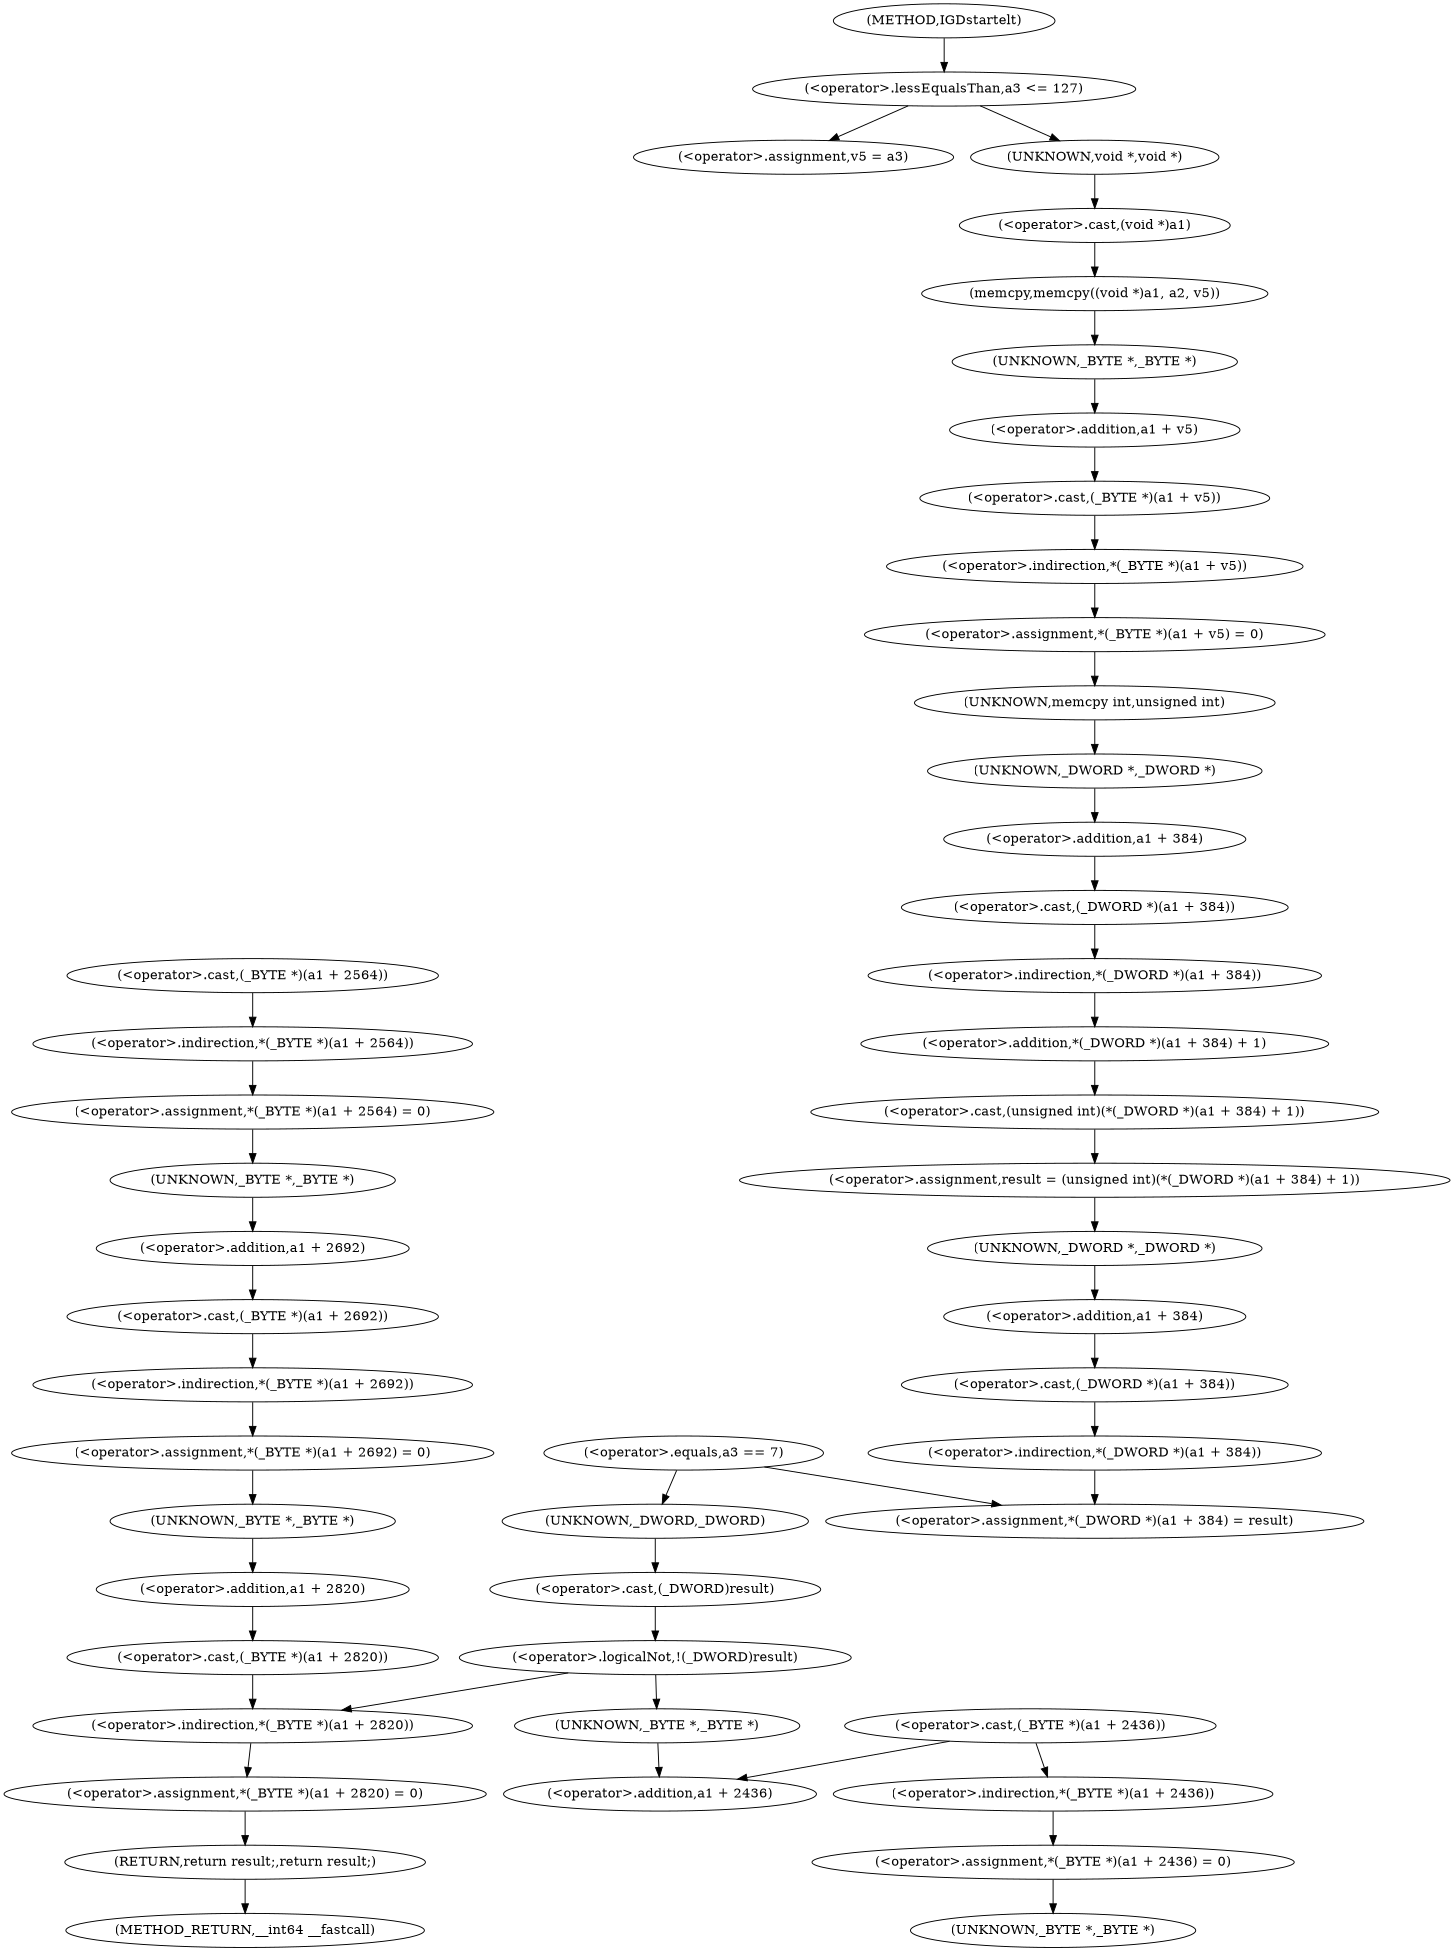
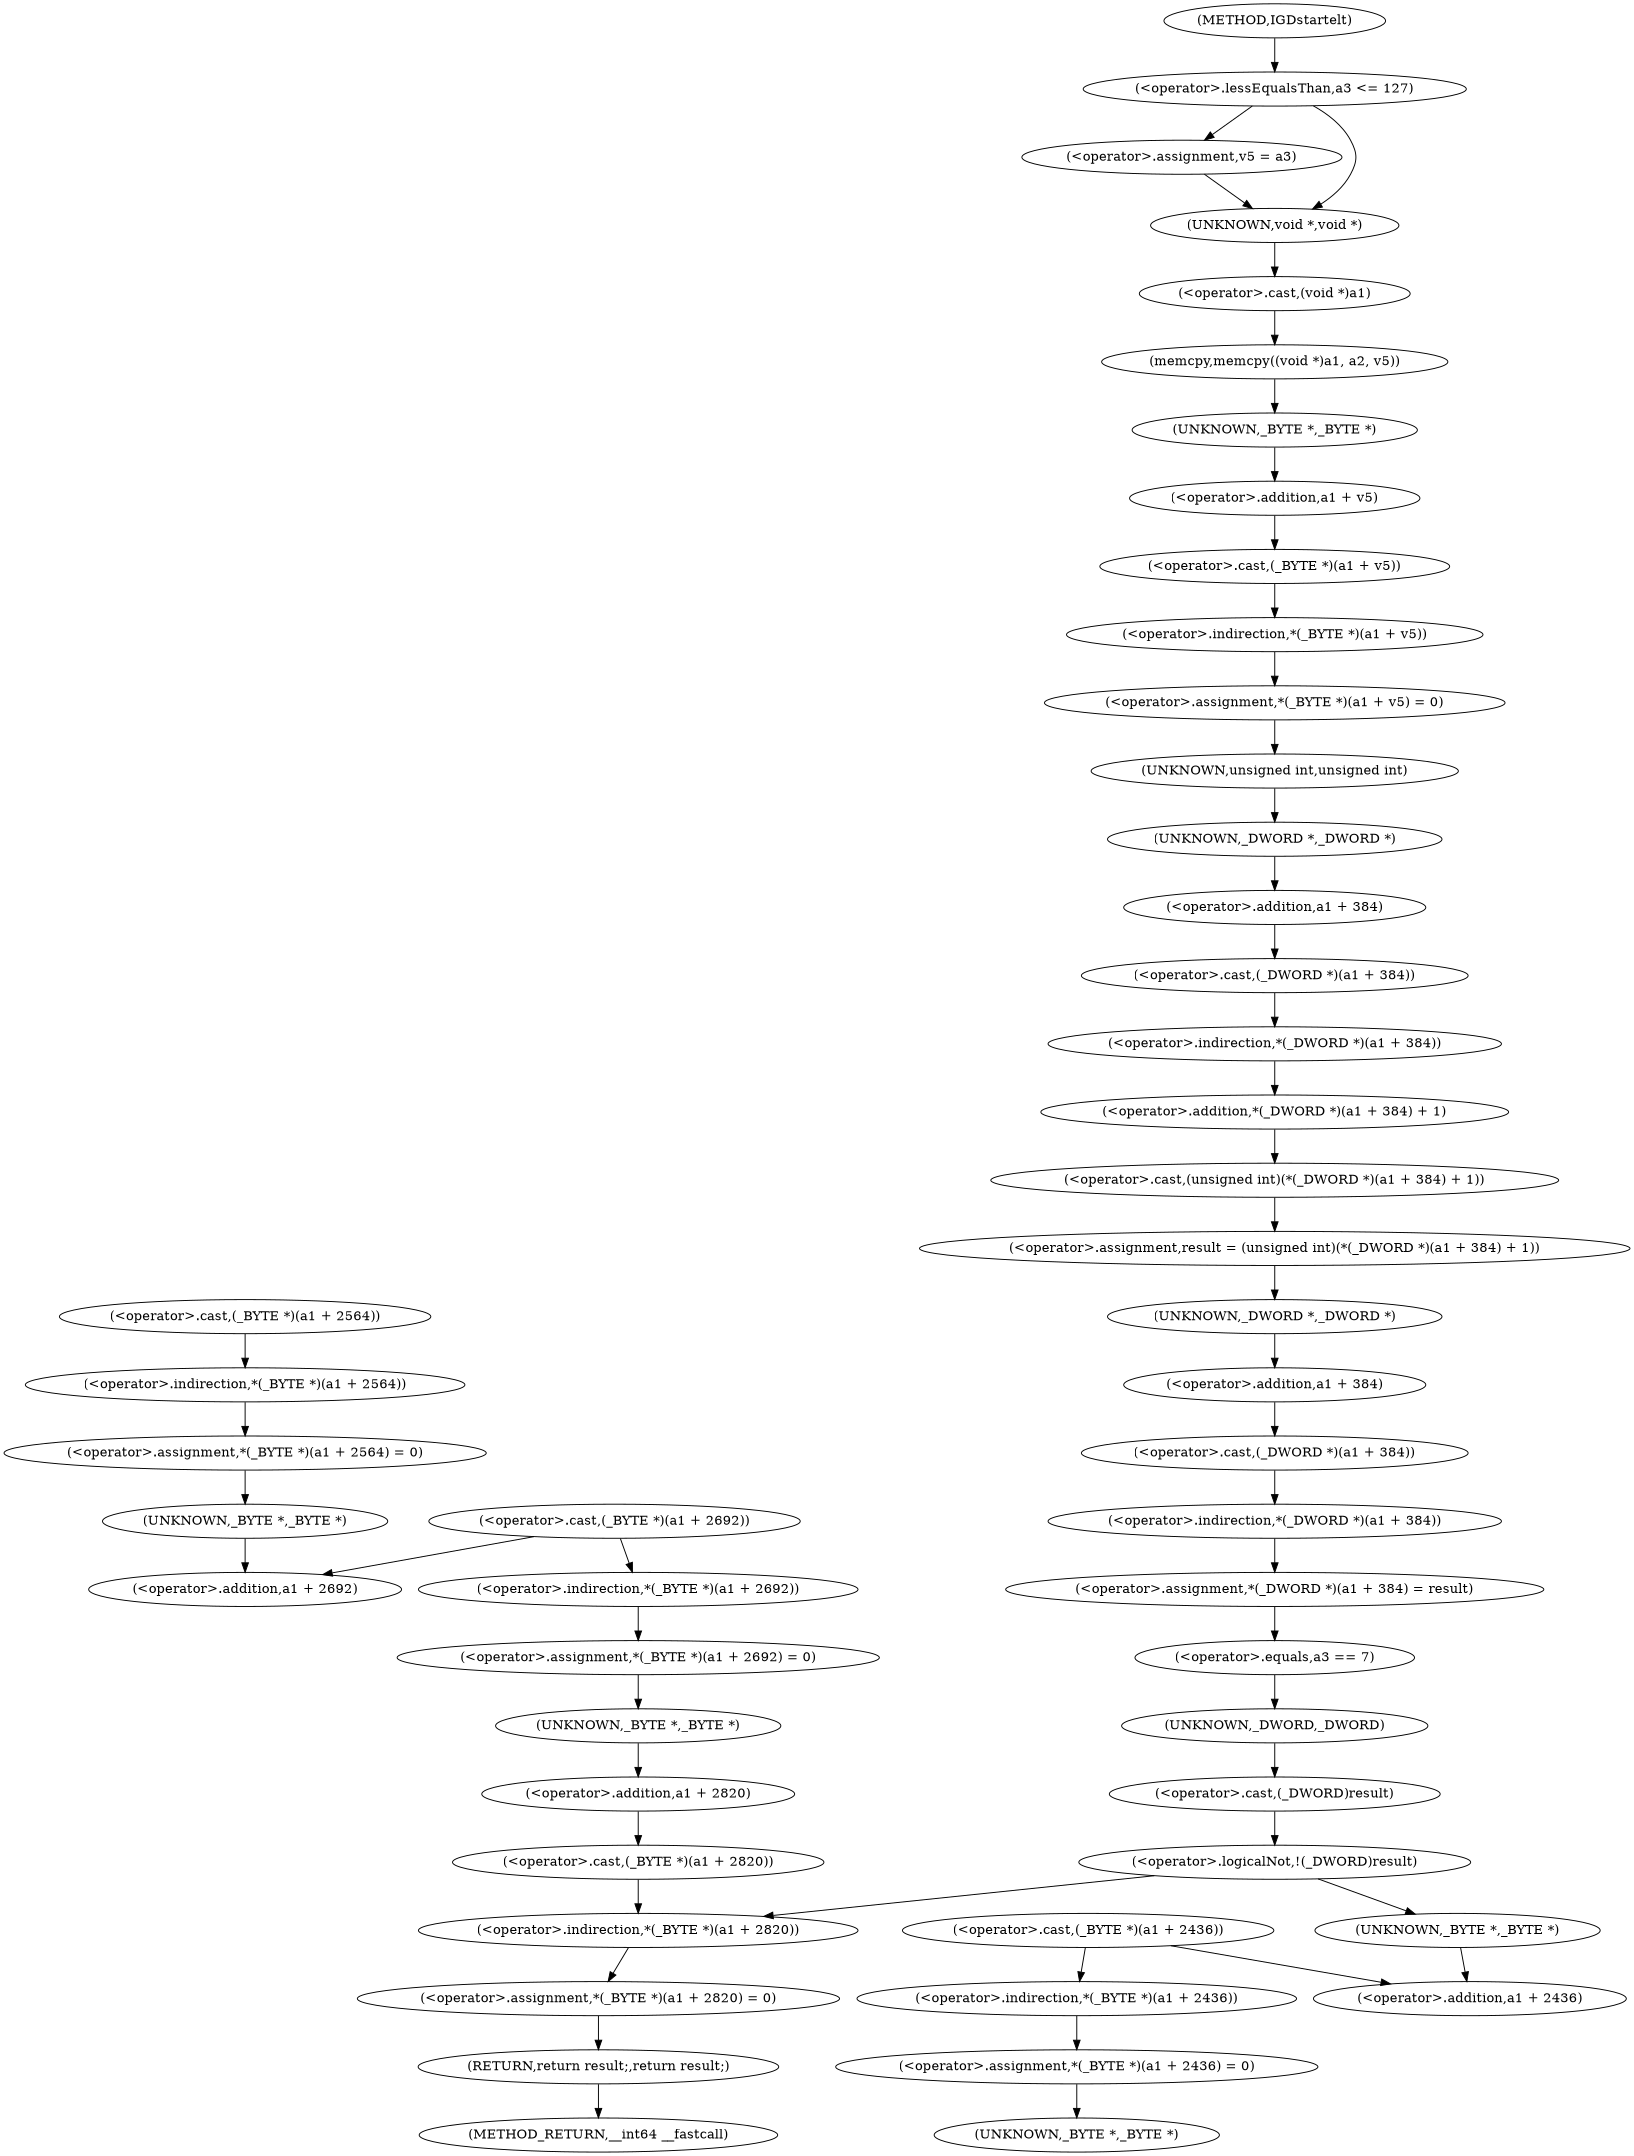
edge "(<operator>.assignment,v5 = a3)" -> "(UNKNOWN,void *,void *)": added
node "(UNKNOWN,memcpy int,unsigned int)": label "(UNKNOWN,memcpy int,unsigned int)" -> "(UNKNOWN,unsigned int,unsigned int)"
edge "(<operator>.addition,a1 + 2692)" -> "(<operator>.cast,(_BYTE *)(a1 + 2692))": reversed
edge "(<operator>.equals,a3 == 7)" -> "(<operator>.assignment,*(_DWORD *)(a1 + 384) = result)": reversed
